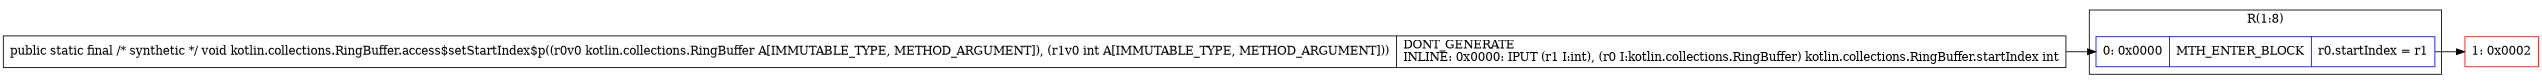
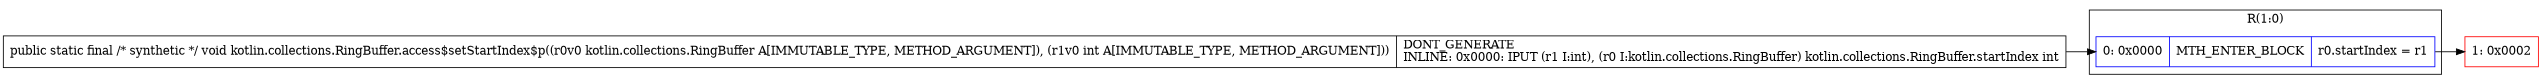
cluster "R(1:8)": label "R(1:8)" -> "R(1:0)"
